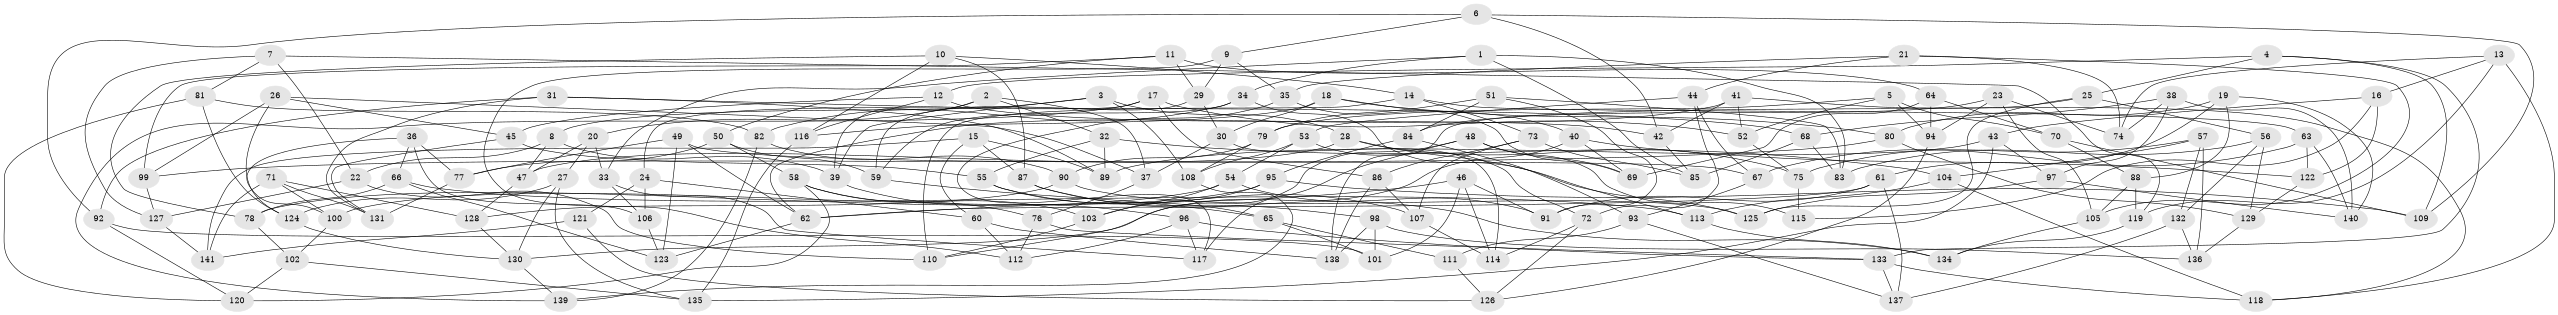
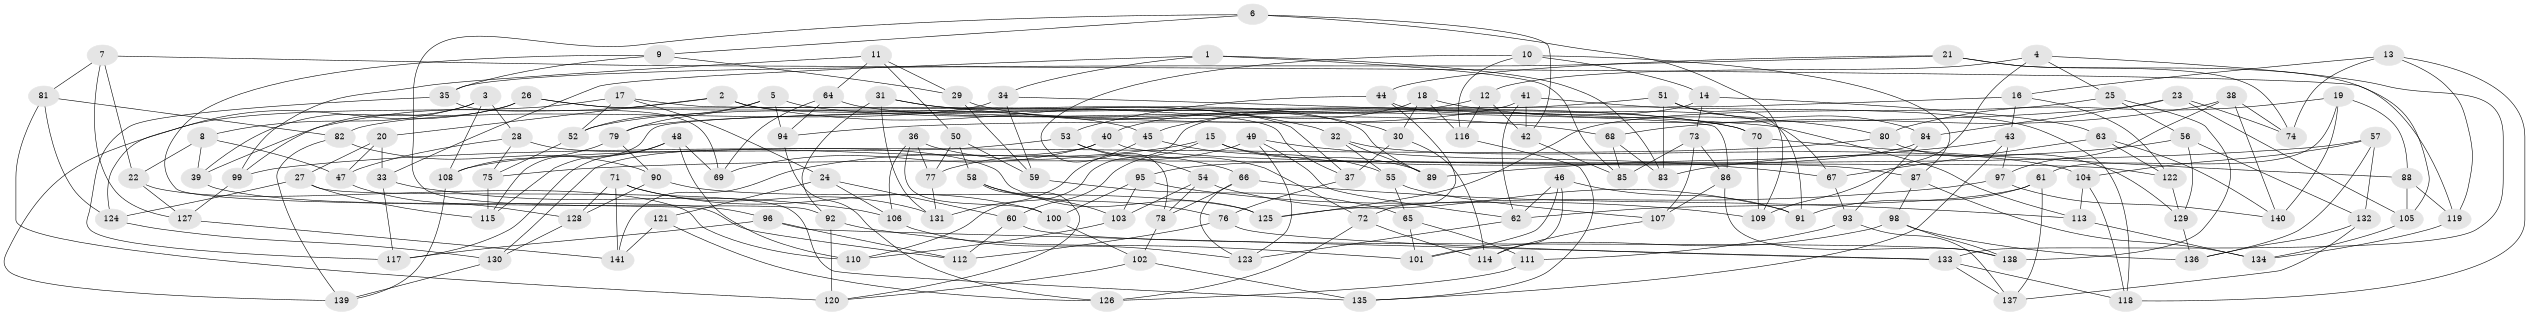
edge "27" -- "130": now "27" -- "115"
